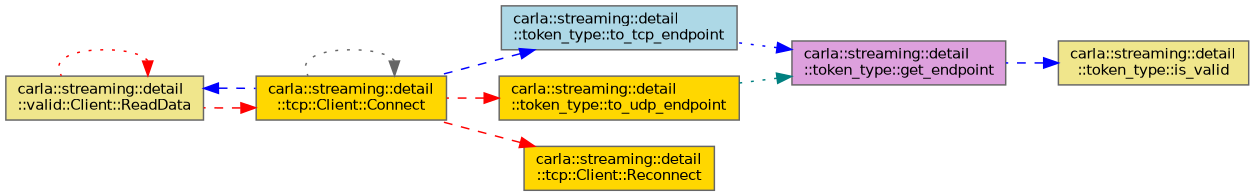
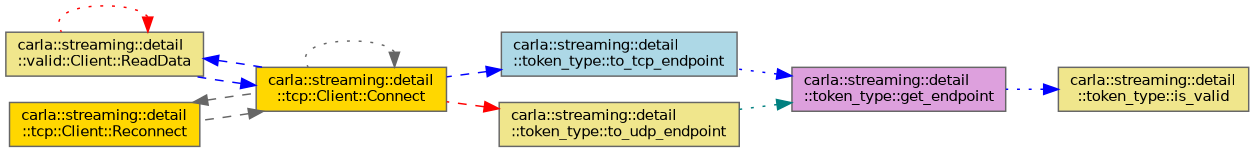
edge "carla::streaming::detail ::token_type::get_endpoint" -> "carla::streaming::detail ::token_type::is_valid": style dashed -> dotted
node "carla::streaming::detail ::token_type::to_udp_endpoint": fillcolor gold -> khaki
edge "carla::streaming::detail ::valid::Client::ReadData" -> "carla::streaming::detail ::tcp::Client::Connect": color red -> blue
edge "carla::streaming::detail ::tcp::Client::Reconnect" -> "carla::streaming::detail ::tcp::Client::Connect": added
edge "carla::streaming::detail ::tcp::Client::Connect" -> "carla::streaming::detail ::tcp::Client::Reconnect": color red -> gray40
